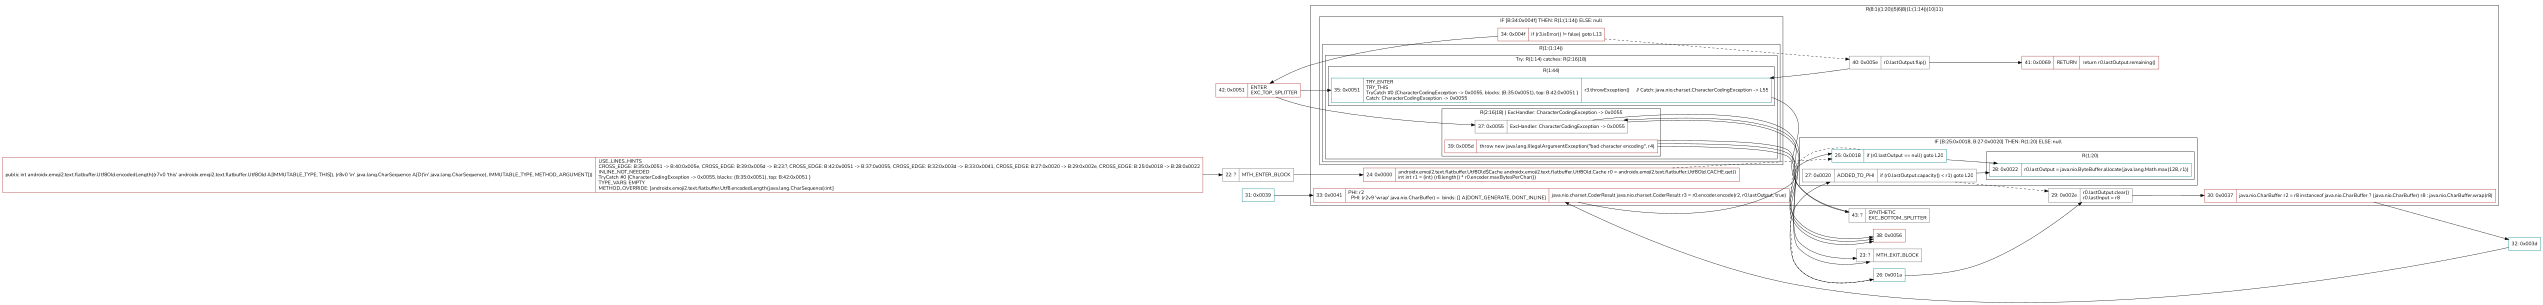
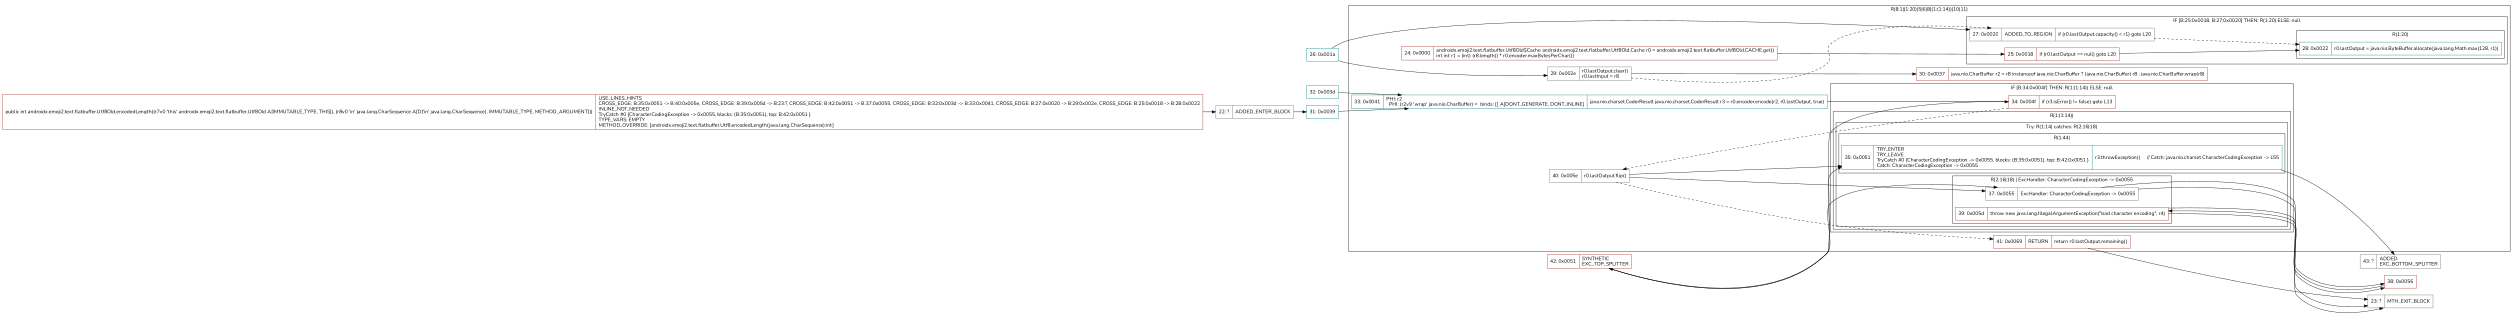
edge "40: 0x005e" -> "41: 0x0069": style solid -> dashed
node "42: 0x0051": text "ENTER" -> "SYNTHETIC"
node "35: 0x0051": text "TRY_THIS" -> "TRY_LEAVE"
edge "43: ?" -> "37: 0x0055": now "40: 0x005e" -> "37: 0x0055"
edge "39: 0x005d" -> "38: 0x0056": reversed
node "25: 0x0018": color teal -> brown
edge "24: 0x0000" -> "25: 0x0018": style dashed -> solid
edge "27: 0x0020" -> "28: 0x0022": style solid -> dashed
node "22: ?": text "MTH_ENTER_BLOCK" -> "ADDED_ENTER_BLOCK"
edge "22: ?" -> "24: 0x0000": now "22: ?" -> "31: 0x0039"
node "27: 0x0020": text "ADDED_TO_PHI" -> "ADDED_TO_REGION"
edge "27: 0x0020" -> "29: 0x002e": reversed
node "33: 0x0041": color brown -> teal
edge "33: 0x0041" -> "25: 0x0018": now "33: 0x0041" -> "34: 0x004f"
node "43: ?": text "SYNTHETIC" -> "ADDED"
edge "25: 0x0018" -> "26: 0x001a": removed
edge "30: 0x0037" -> "32: 0x003d": removed
edge "41: 0x0069" -> "23: ?": added
